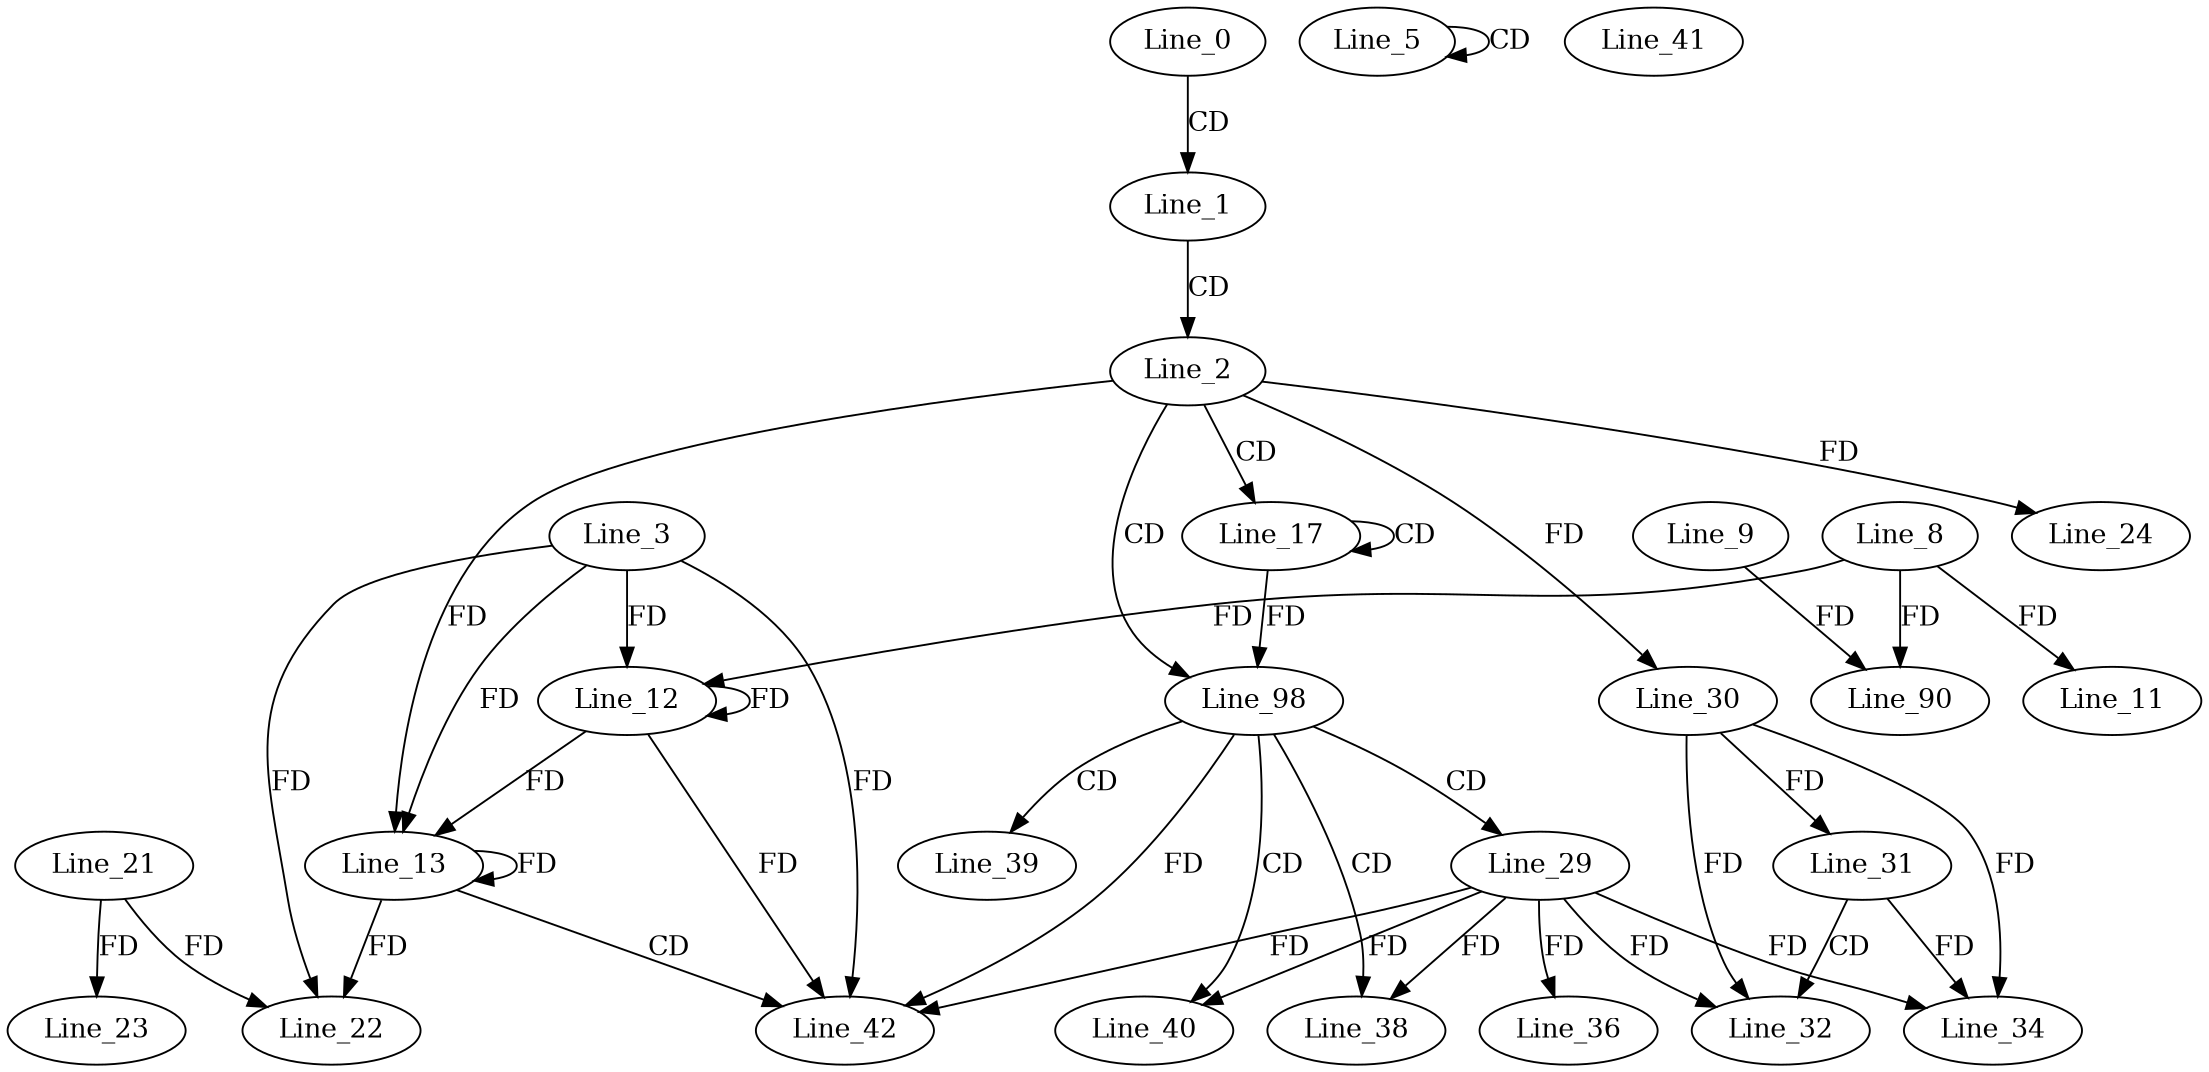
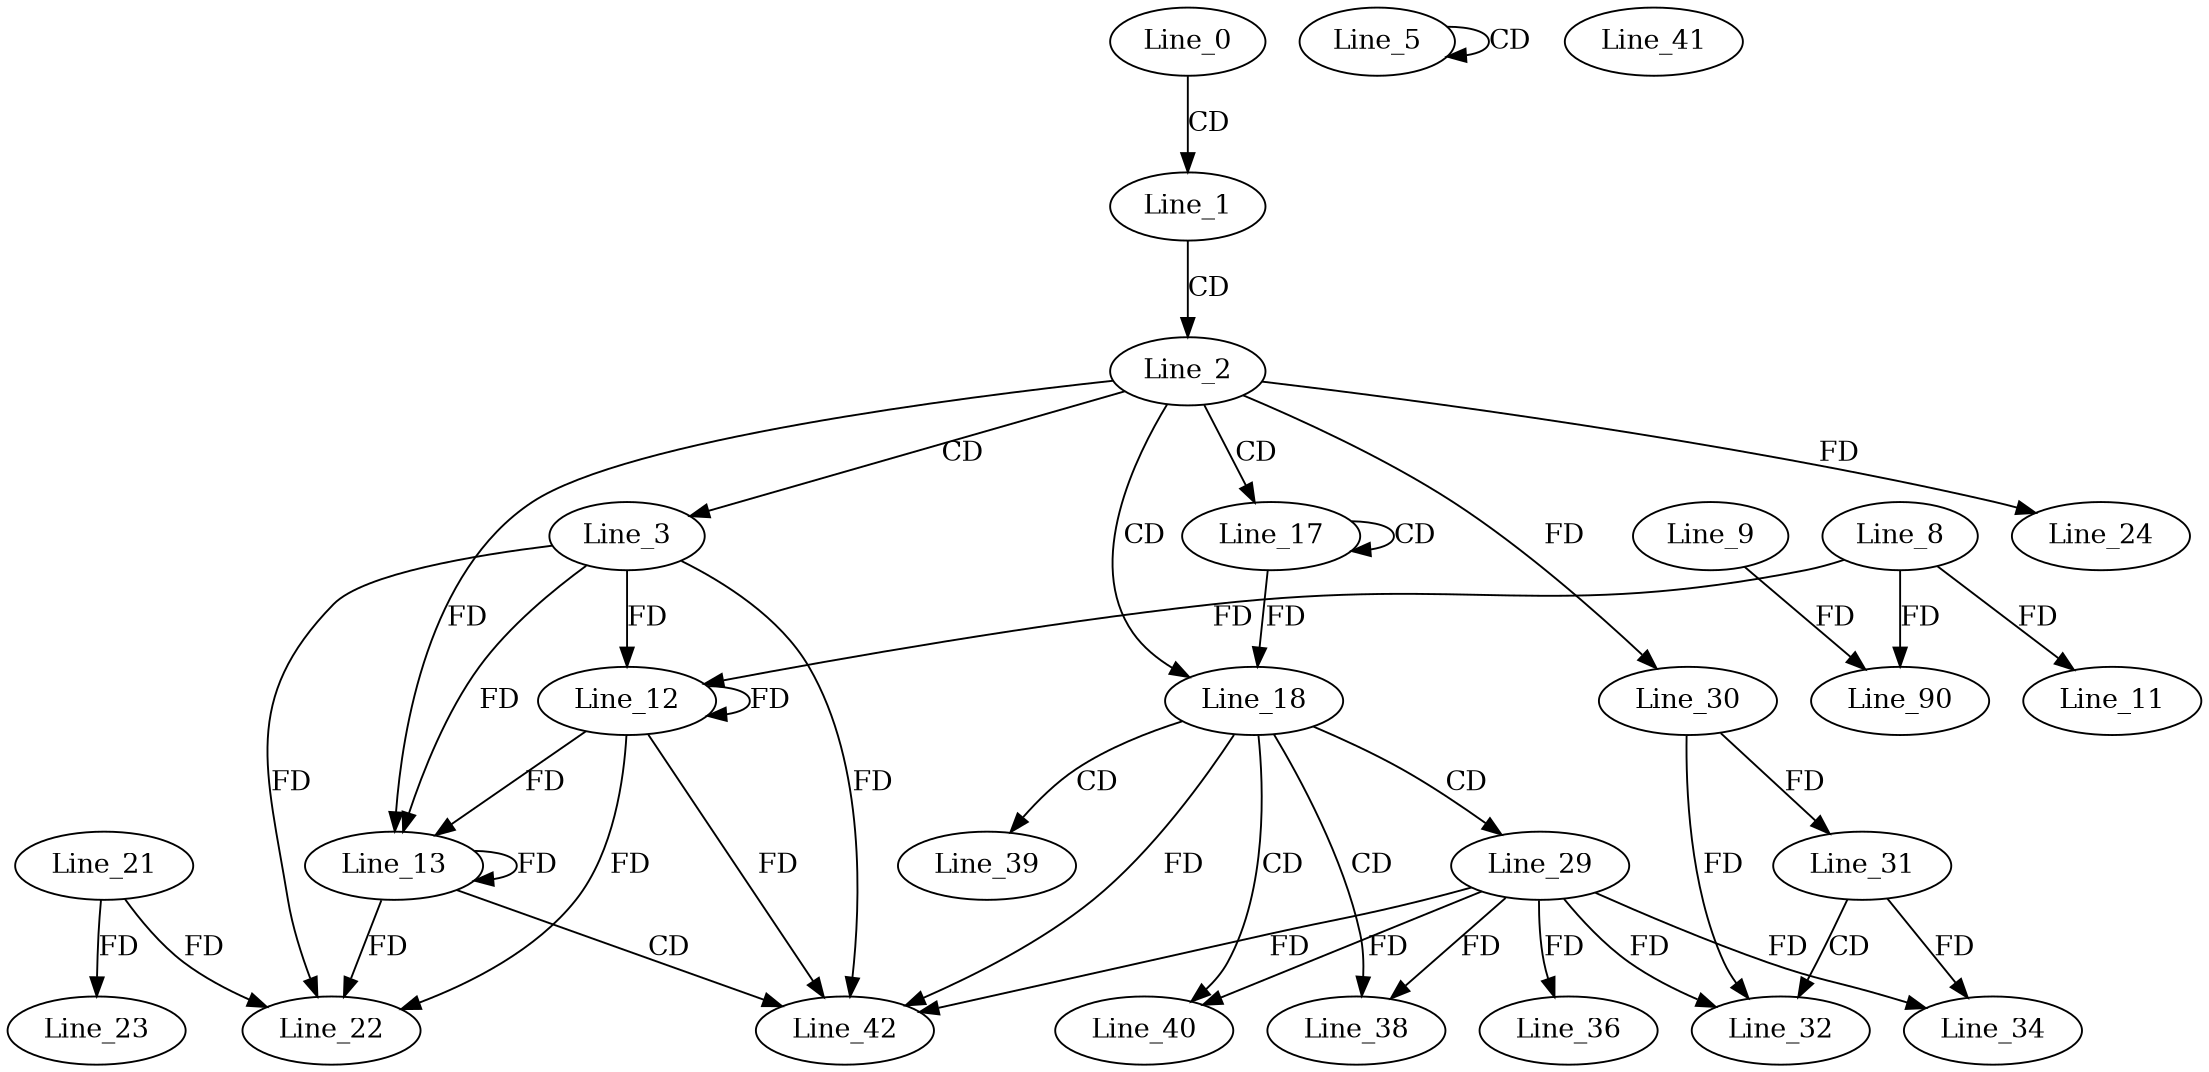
edge "Line_2" -> "Line_3": added, label "CD"
node "Line_98": label "Line_98" -> "Line_18"
edge "Line_30" -> "Line_34": removed, label "FD"
edge "Line_12" -> "Line_22": added, label "FD"
